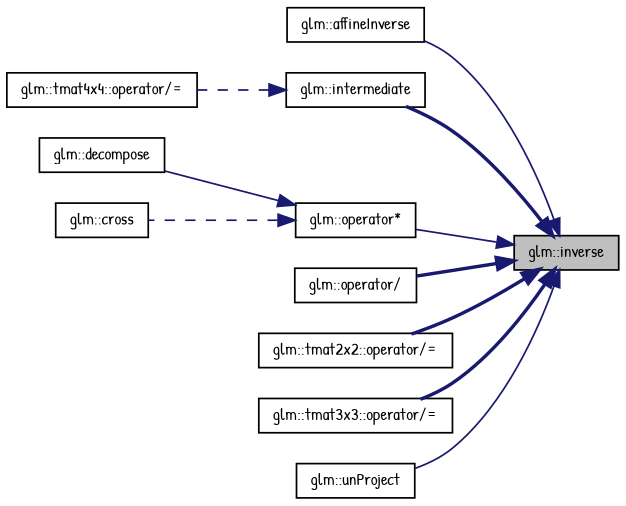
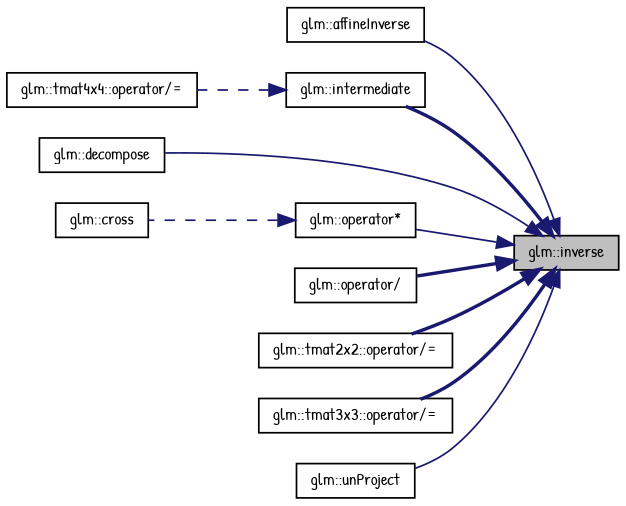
edge "glm::decompose" -> "glm::operator*": now "glm::decompose" -> "glm::inverse"
